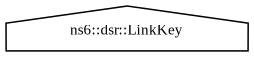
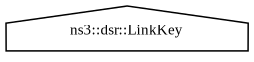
node "ns6::dsr::LinkKey": label "ns6::dsr::LinkKey" -> "ns3::dsr::LinkKey"
